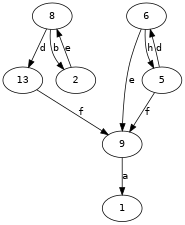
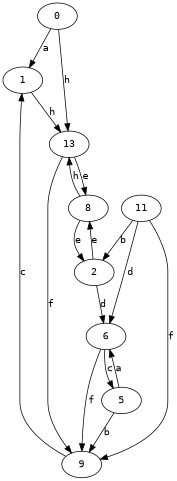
node "0": added
edge "8" -> "13": label "d" -> "h"
edge "8" -> "2": label "b" -> "e"
edge "6" -> "5": label "h" -> "c"
edge "5" -> "6": label "d" -> "a"
edge "6" -> "9": label "e" -> "f"
edge "1" -> "13": added, label "h"
edge "5" -> "9": label "f" -> "b"
edge "13" -> "8": added, label "e"
edge "9" -> "1": label "a" -> "c"
node "11": added
edge "2" -> "6": added, label "d"
